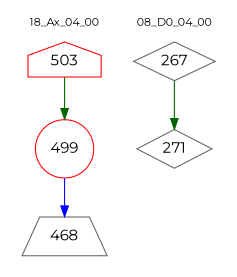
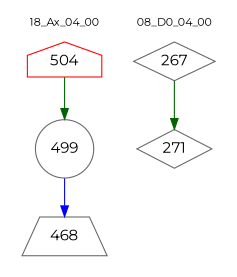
node "503": label "503" -> "504"
node "499": color red -> gray40
